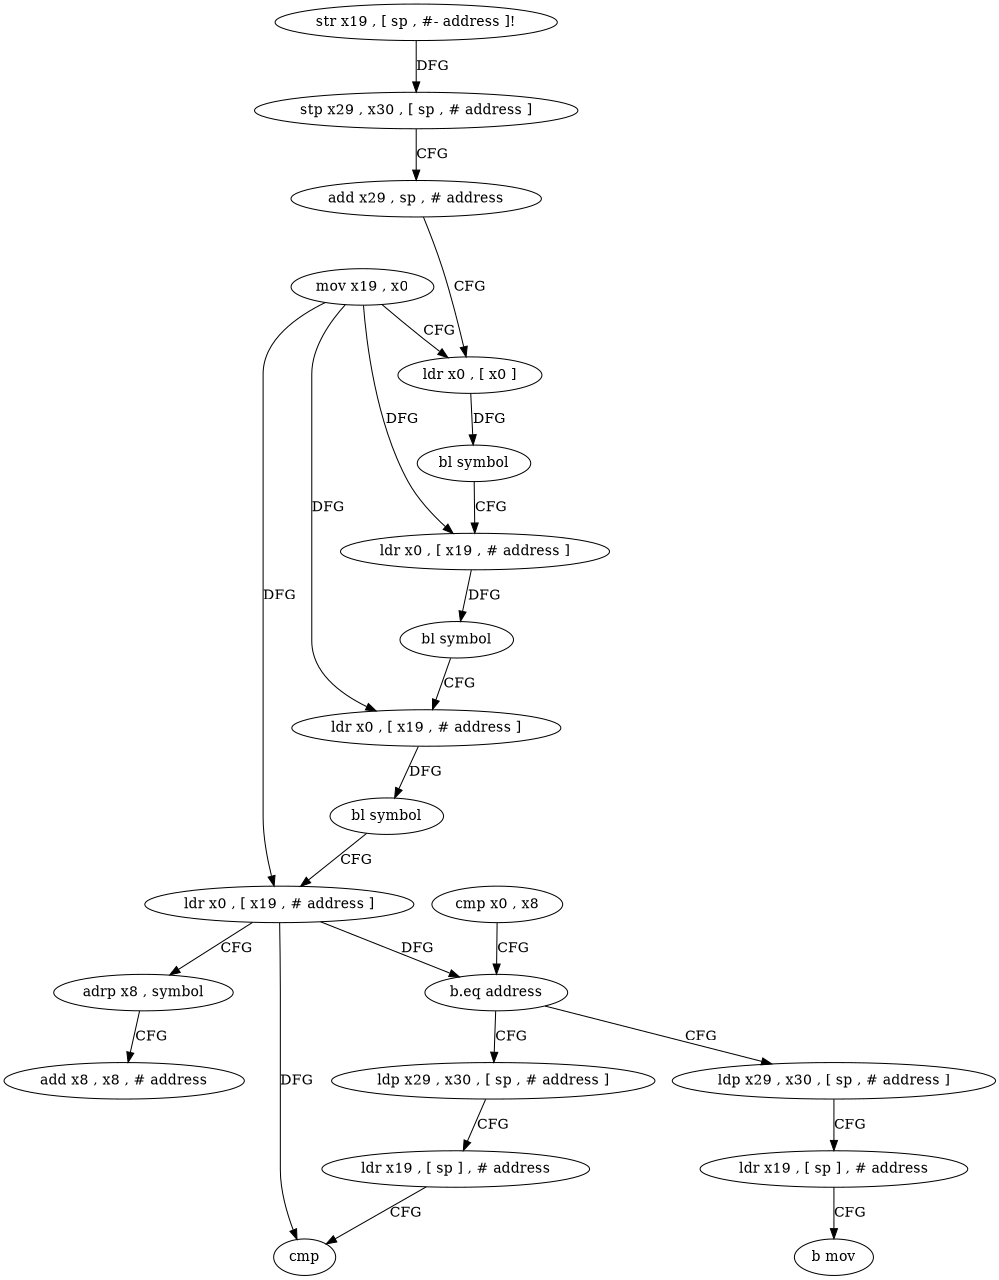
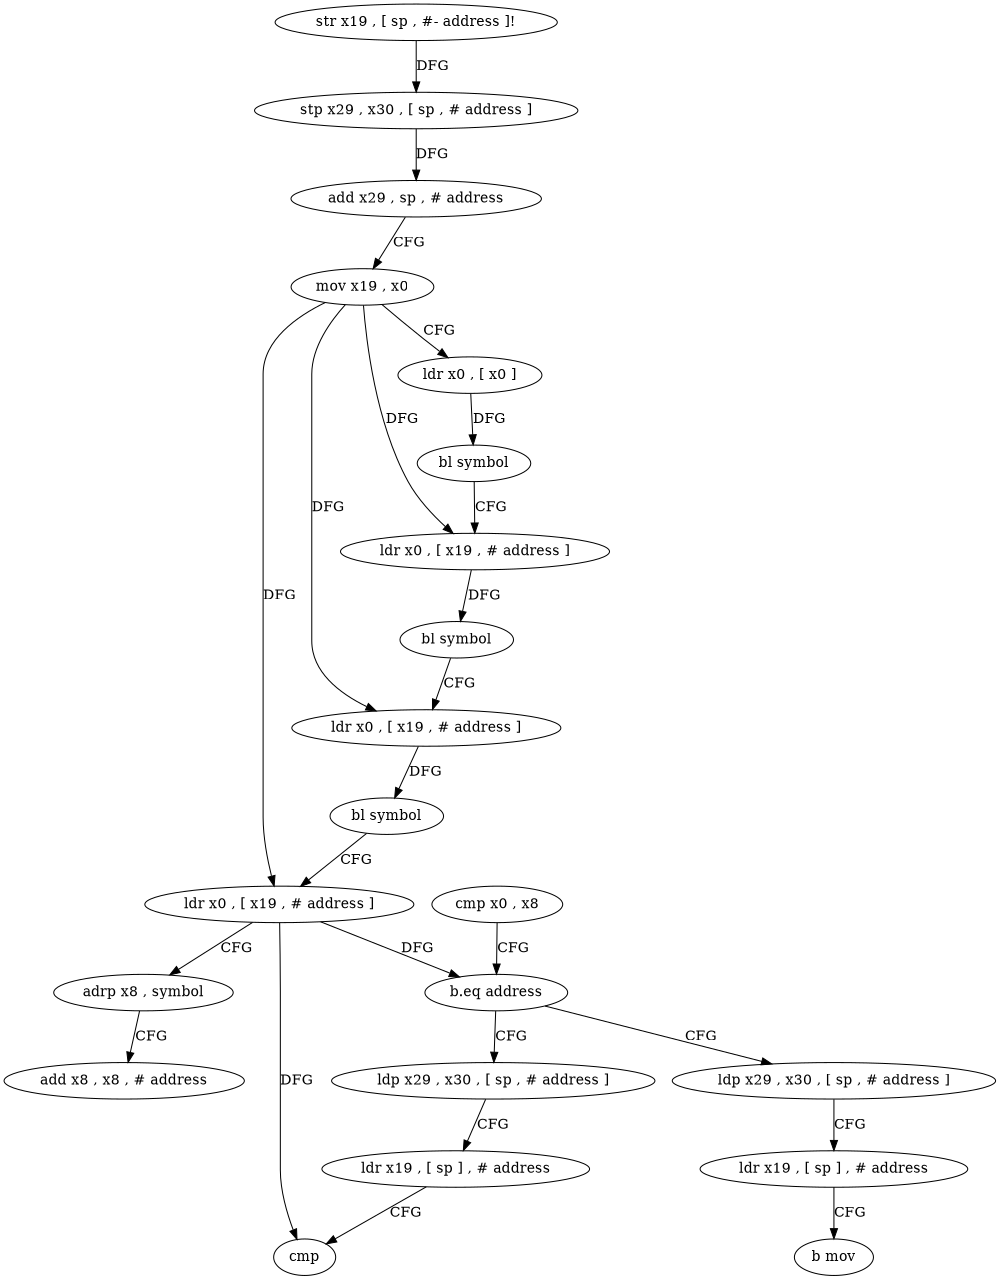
edge "stp x29 , x30 , [ sp , # address ]" -> "add x29 , sp , # address": label "CFG" -> "DFG"
edge "add x29 , sp , # address" -> "ldr x0 , [ x0 ]": now "add x29 , sp , # address" -> "mov x19 , x0"
